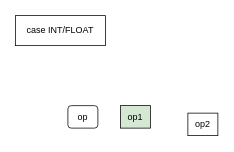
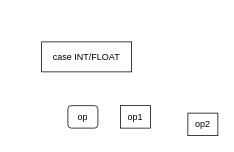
node "case INT/FLOAT": moved (60, 30) -> (87, 57)
node "op1": fillcolor #d5e8d4 -> #ffffff
